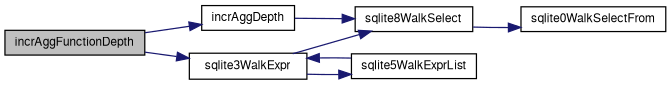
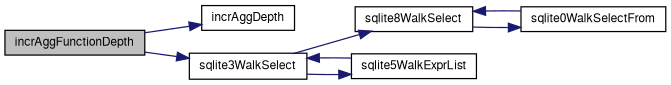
edge "incrAggDepth" -> "sqlite8WalkSelect": now "sqlite0WalkSelectFrom" -> "sqlite8WalkSelect"
node "sqlite3WalkExpr": label "sqlite3WalkExpr" -> "sqlite3WalkSelect"
